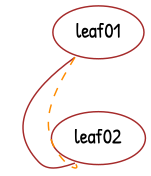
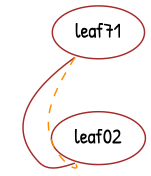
node "leaf01": label "leaf01" -> "leaf71"
